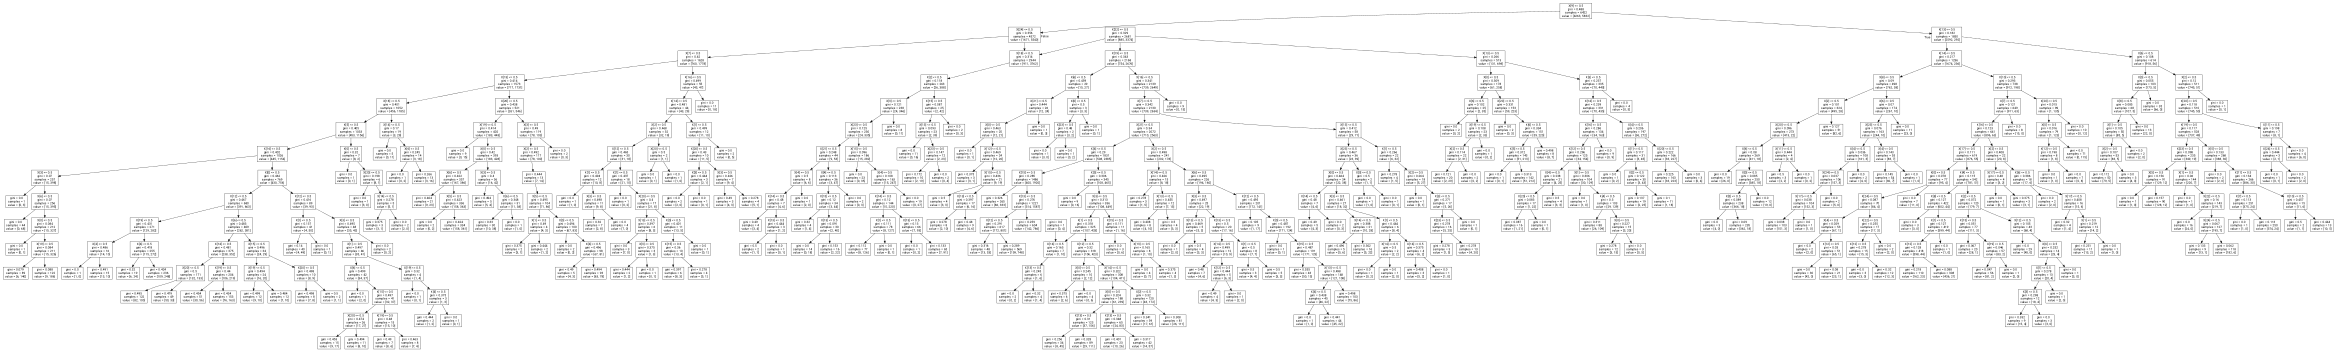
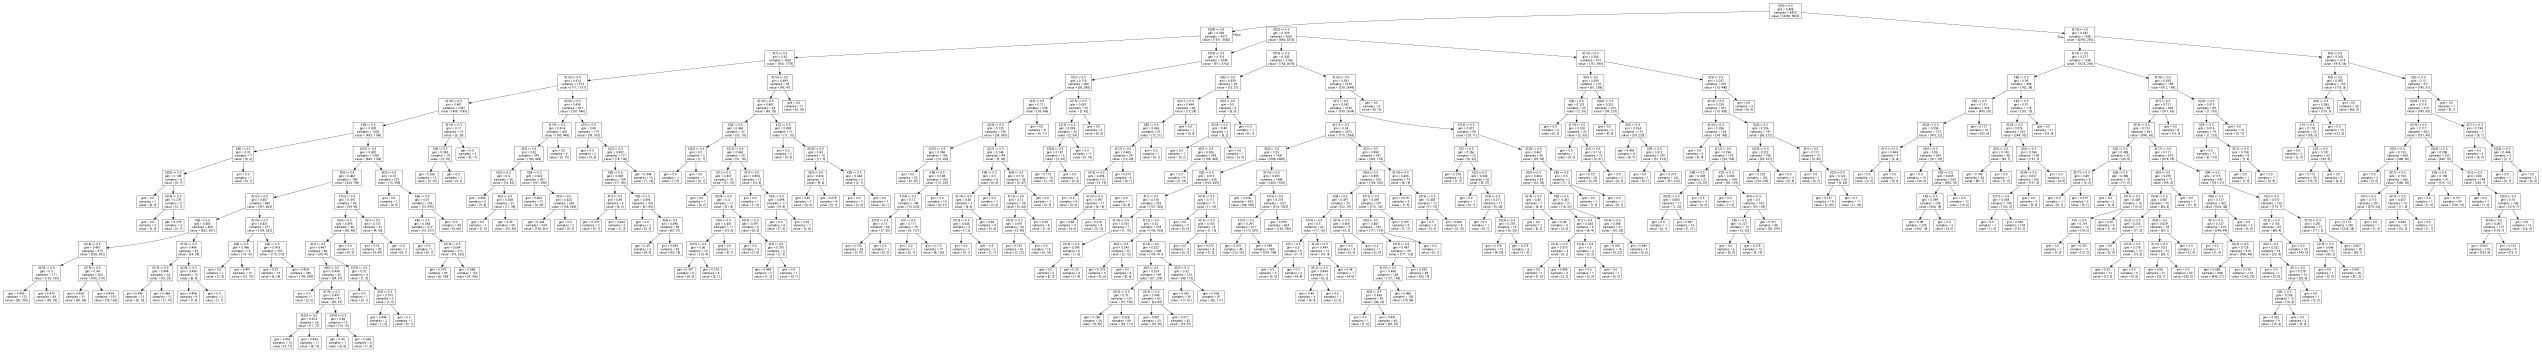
edge "X[4] <= 0.5 gini = 0.29 samples = 1831 value = [508, 2385]" -> "X[5] <= 0.5 gini = 0.306 samples = 345 value = [108, 465]": now "X[4] <= 0.5 gini = 0.29 samples = 1831 value = [508, 2385]" -> "X[3] <= 0.5 gini = 0.313 samples = 336 value = [108, 449]"
edge "gini = 0.444 samples = 13 value = [7, 14]" -> "X[5] <= 0.5 gini = 0.495 samples = 104 value = [71, 86]": now "X[2] <= 0.5 gini = 0.492 samples = 117 value = [78, 100]" -> "X[5] <= 0.5 gini = 0.495 samples = 104 value = [71, 86]"
